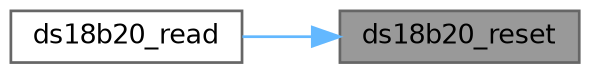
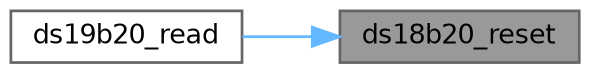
node "ds18b20_read": label "ds18b20_read" -> "ds19b20_read"
